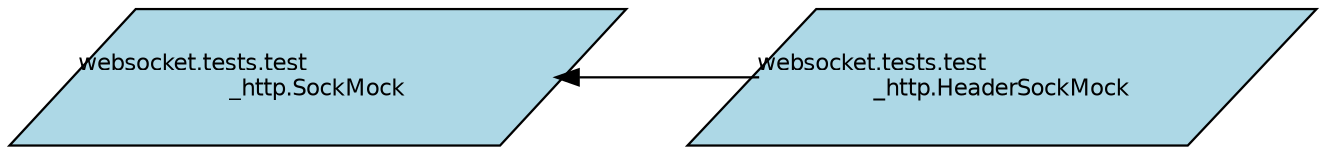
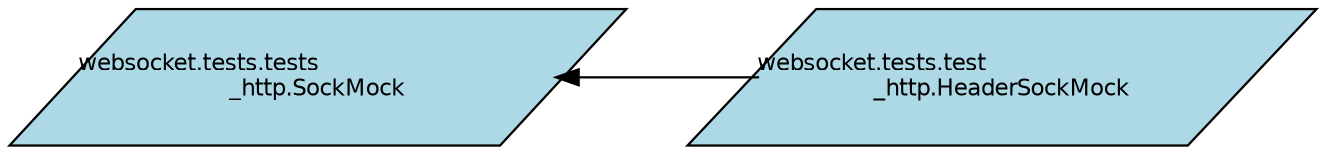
node "websocket.tests.test _http.SockMock": label "websocket.tests.test _http.SockMock" -> "websocket.tests.tests _http.SockMock"
